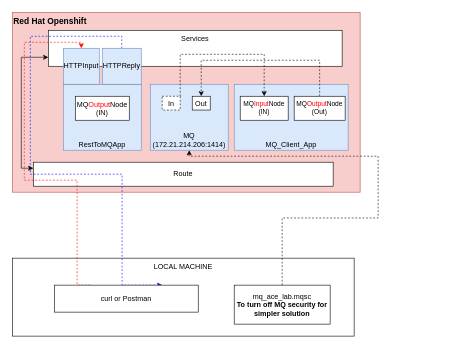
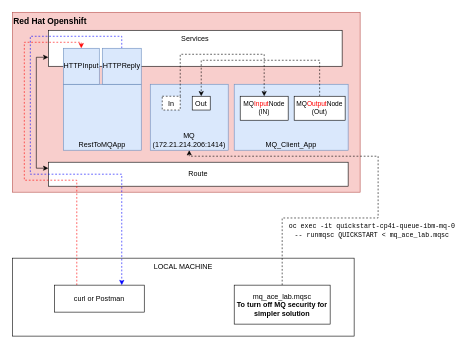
node "MQOutputNode (IN)": removed
node "Route": moved (183, 174) -> (198, 174)
node "oc exec -it quickstart-cp4i-queue-ibm-mq-0 -- runmqsc QUICKSTART < mq_ace_lab.mqsc": added
node "curl or Postman": size 144x27 -> 90x27
